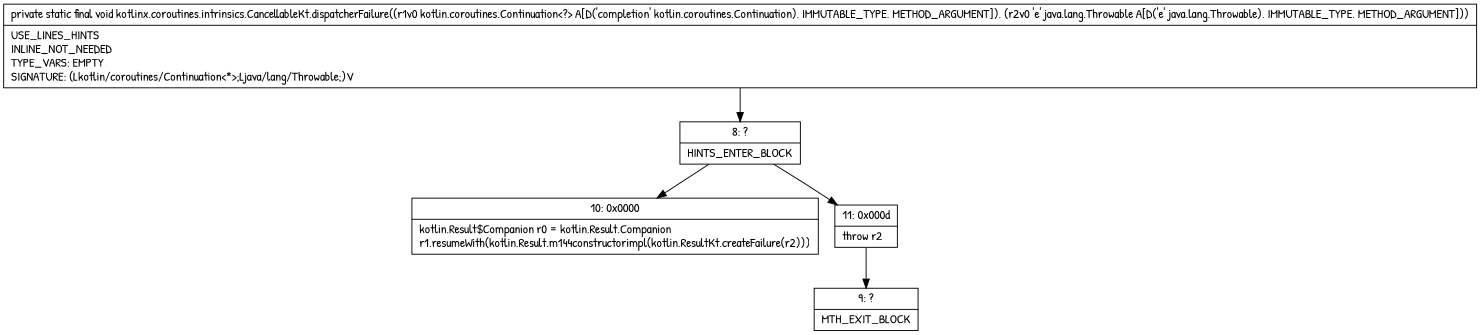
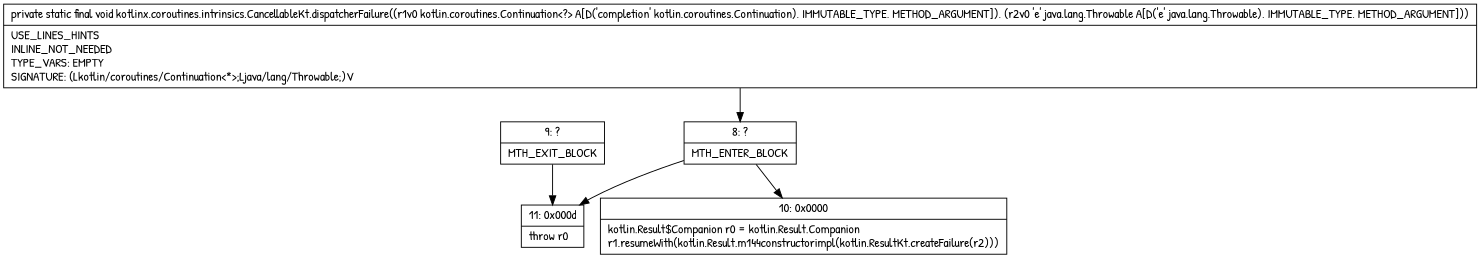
node "8: ?": text "HINTS_ENTER_BLOCK" -> "MTH_ENTER_BLOCK"
node "11: 0x000d": text "throw r2" -> "throw r0"
edge "11: 0x000d" -> "9: ?": reversed
